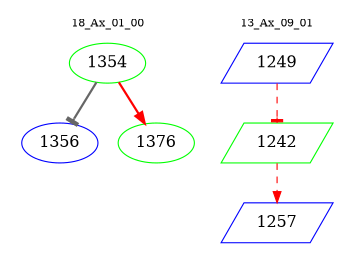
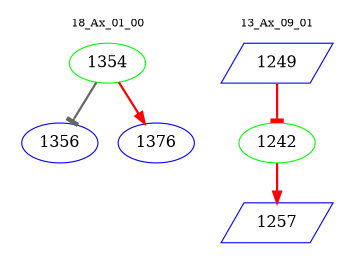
edge "1249" -> "1242": style dashed -> bold
node "1376": color green -> blue
node "1242": shape parallelogram -> ellipse
edge "1242" -> "1257": style dashed -> bold
